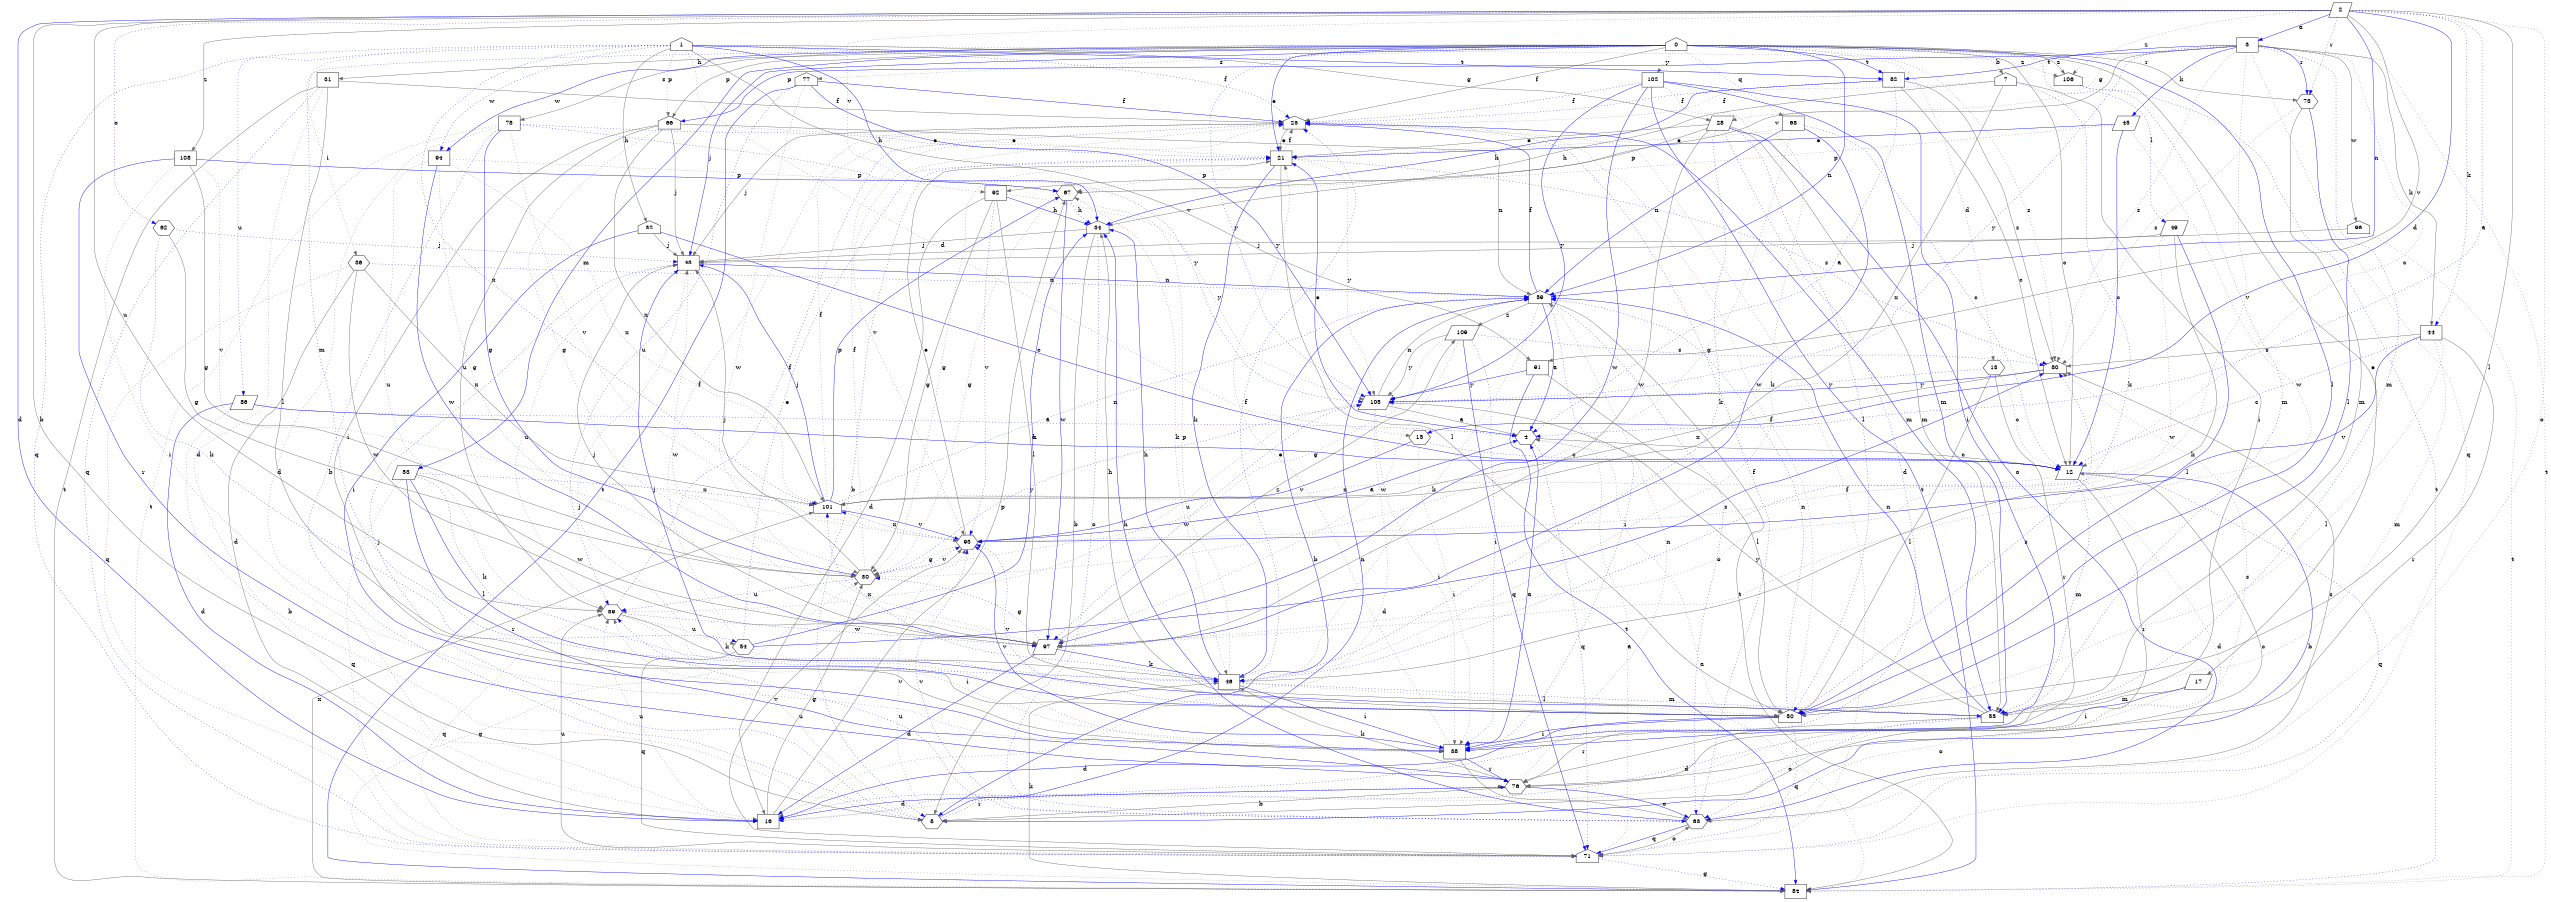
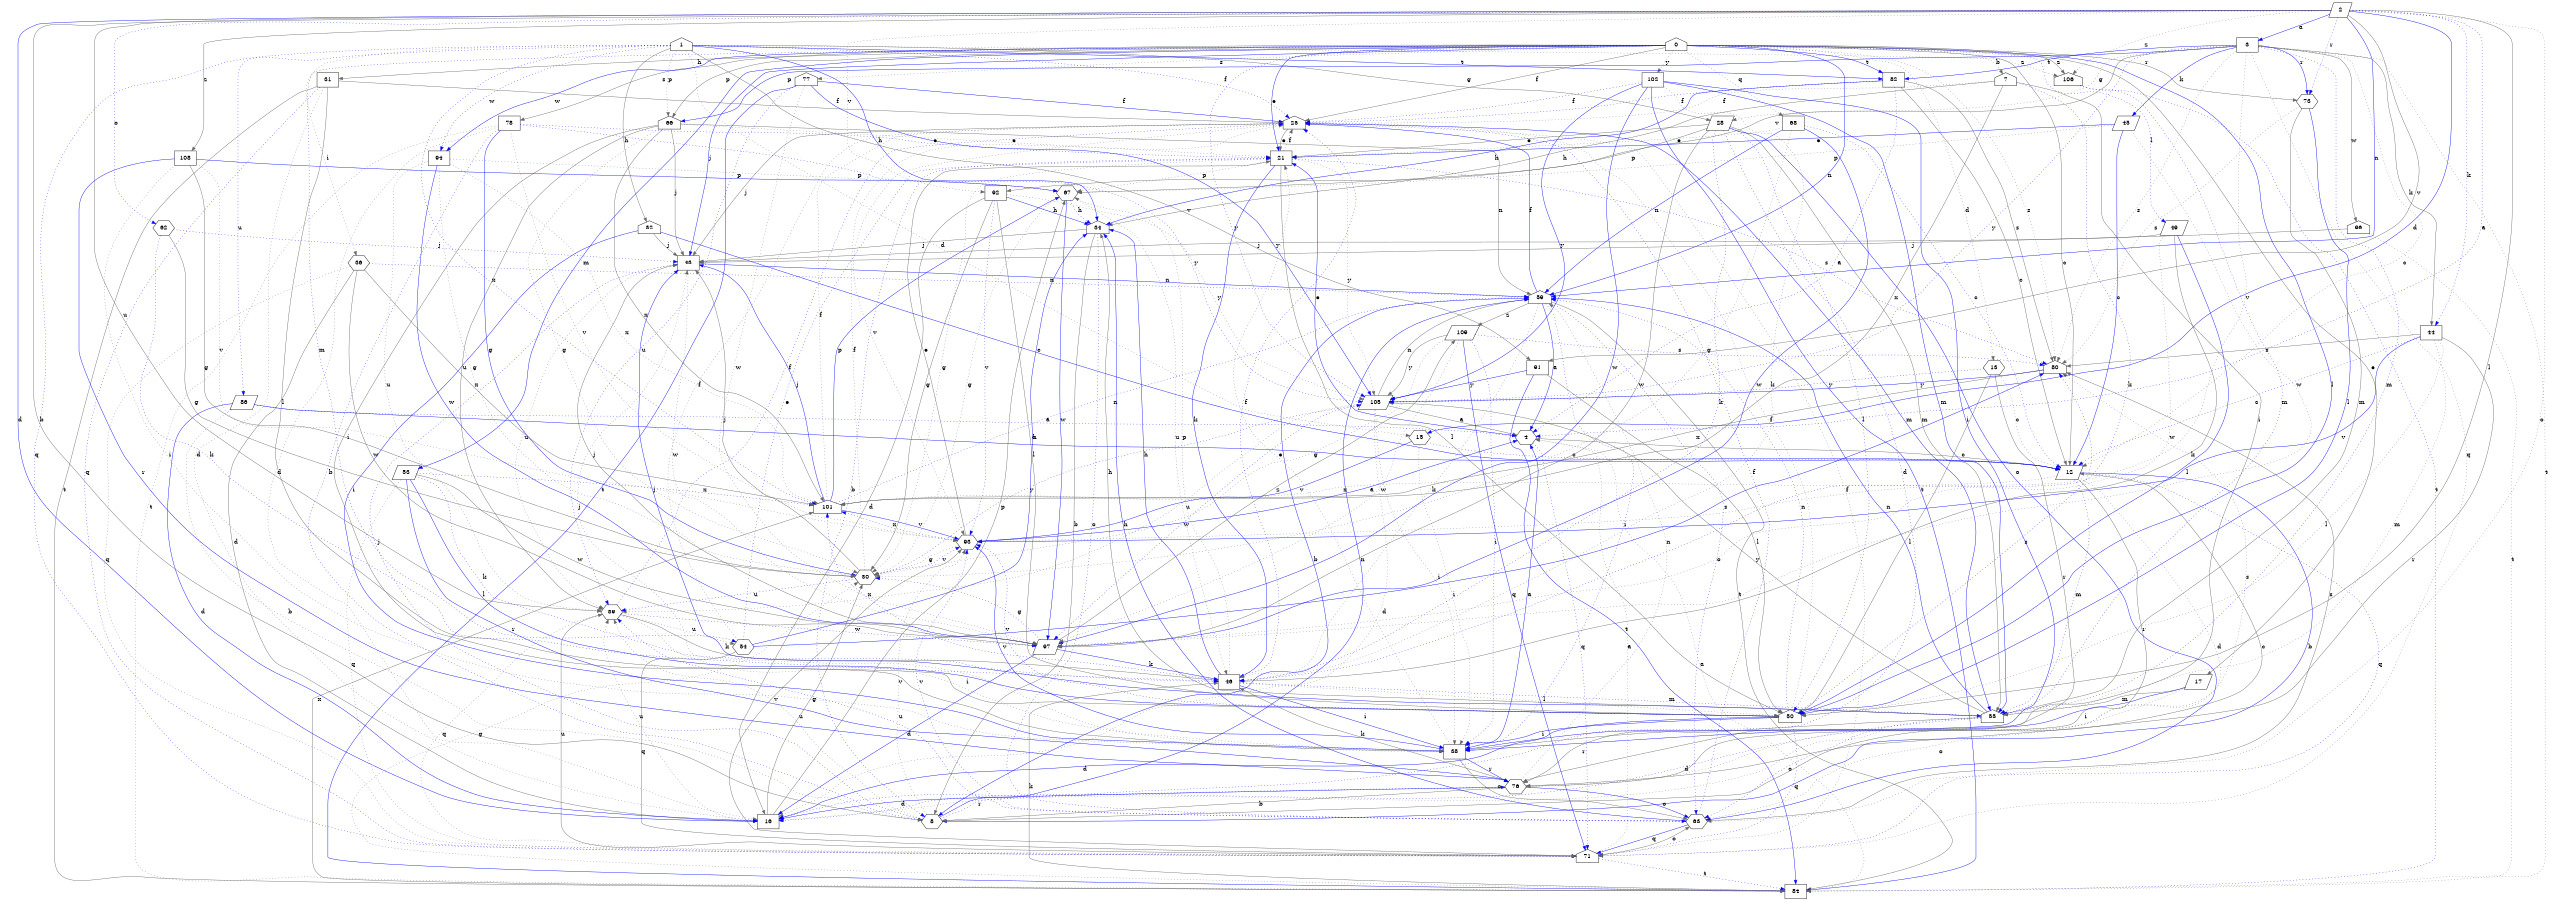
edge "67" -> "46": label "k" -> "u"
edge "71" -> "84": label "g" -> "t"
